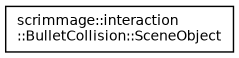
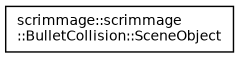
node "scrimmage::interaction ::BulletCollision::SceneObject": label "scrimmage::interaction ::BulletCollision::SceneObject" -> "scrimmage::scrimmage ::BulletCollision::SceneObject"
